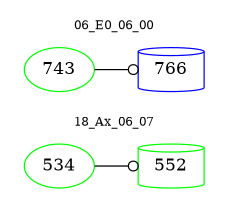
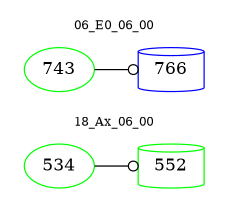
cluster "18_Ax_06_07": label "18_Ax_06_07" -> "18_Ax_06_00"
